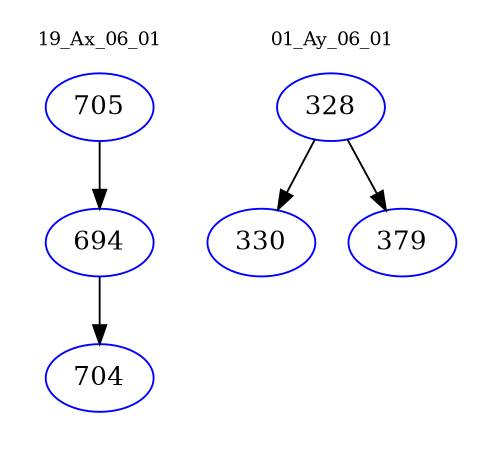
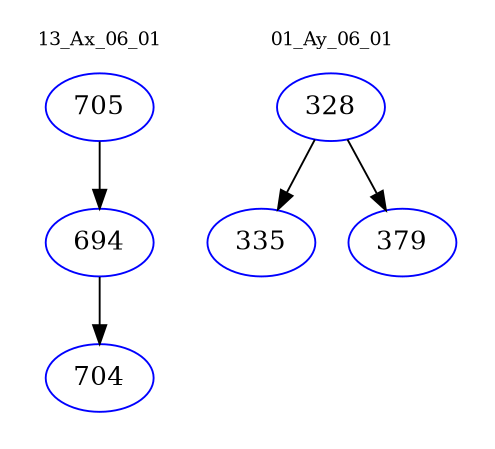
cluster "19_Ax_06_01": label "19_Ax_06_01" -> "13_Ax_06_01"
node "330": label "330" -> "335"
